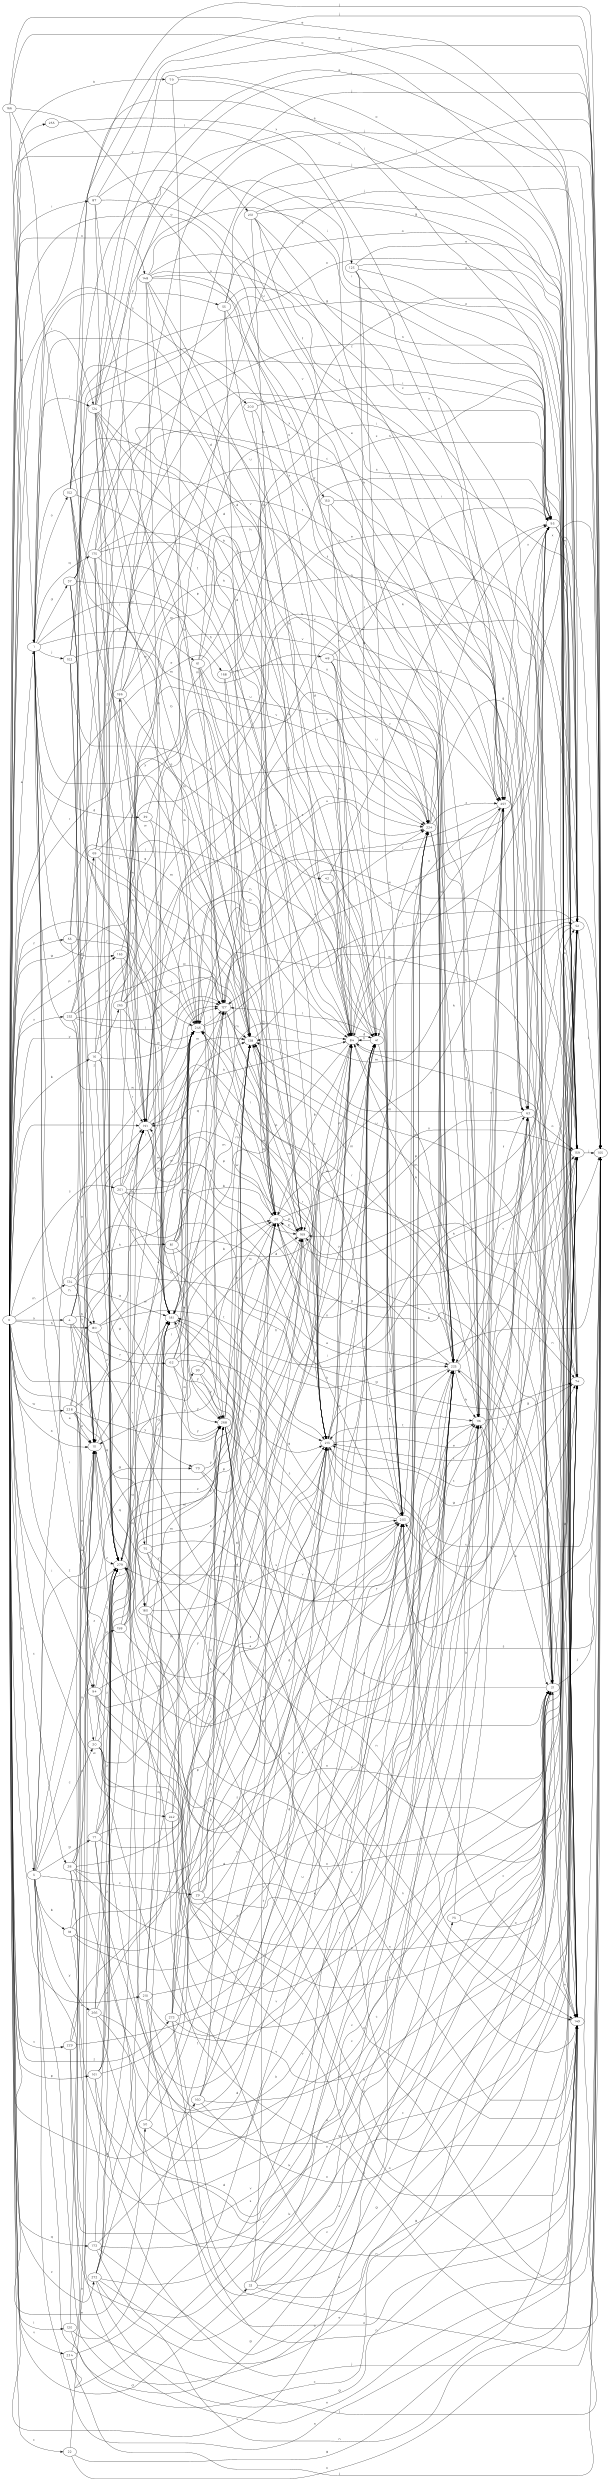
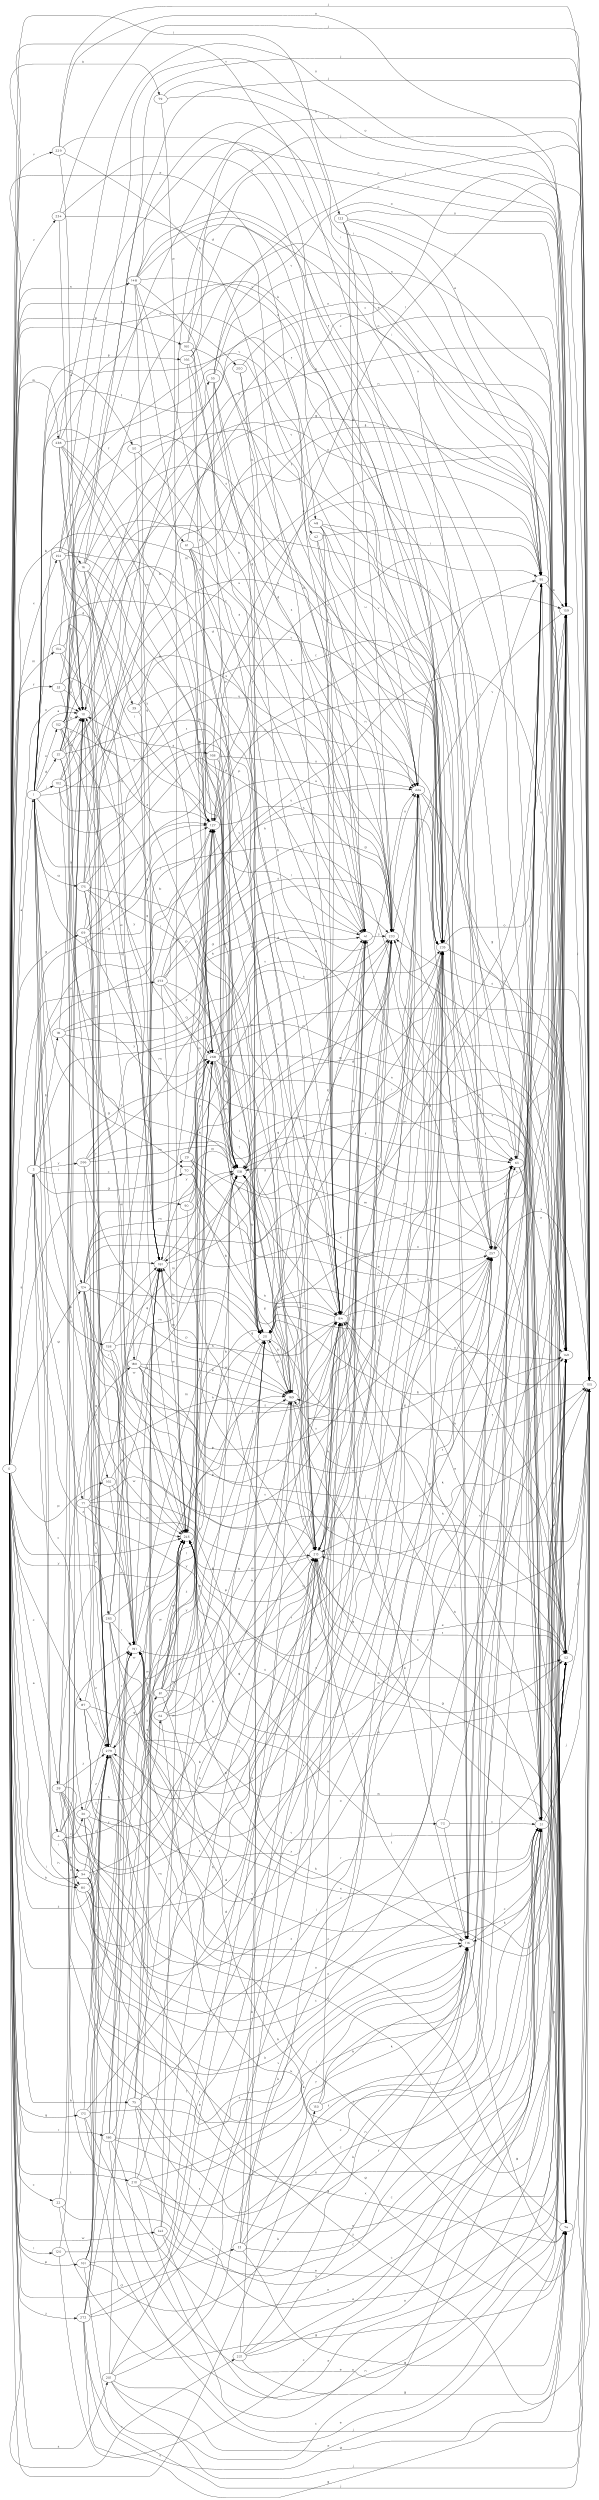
node "255": removed
edge "166" -> "1": reversed
